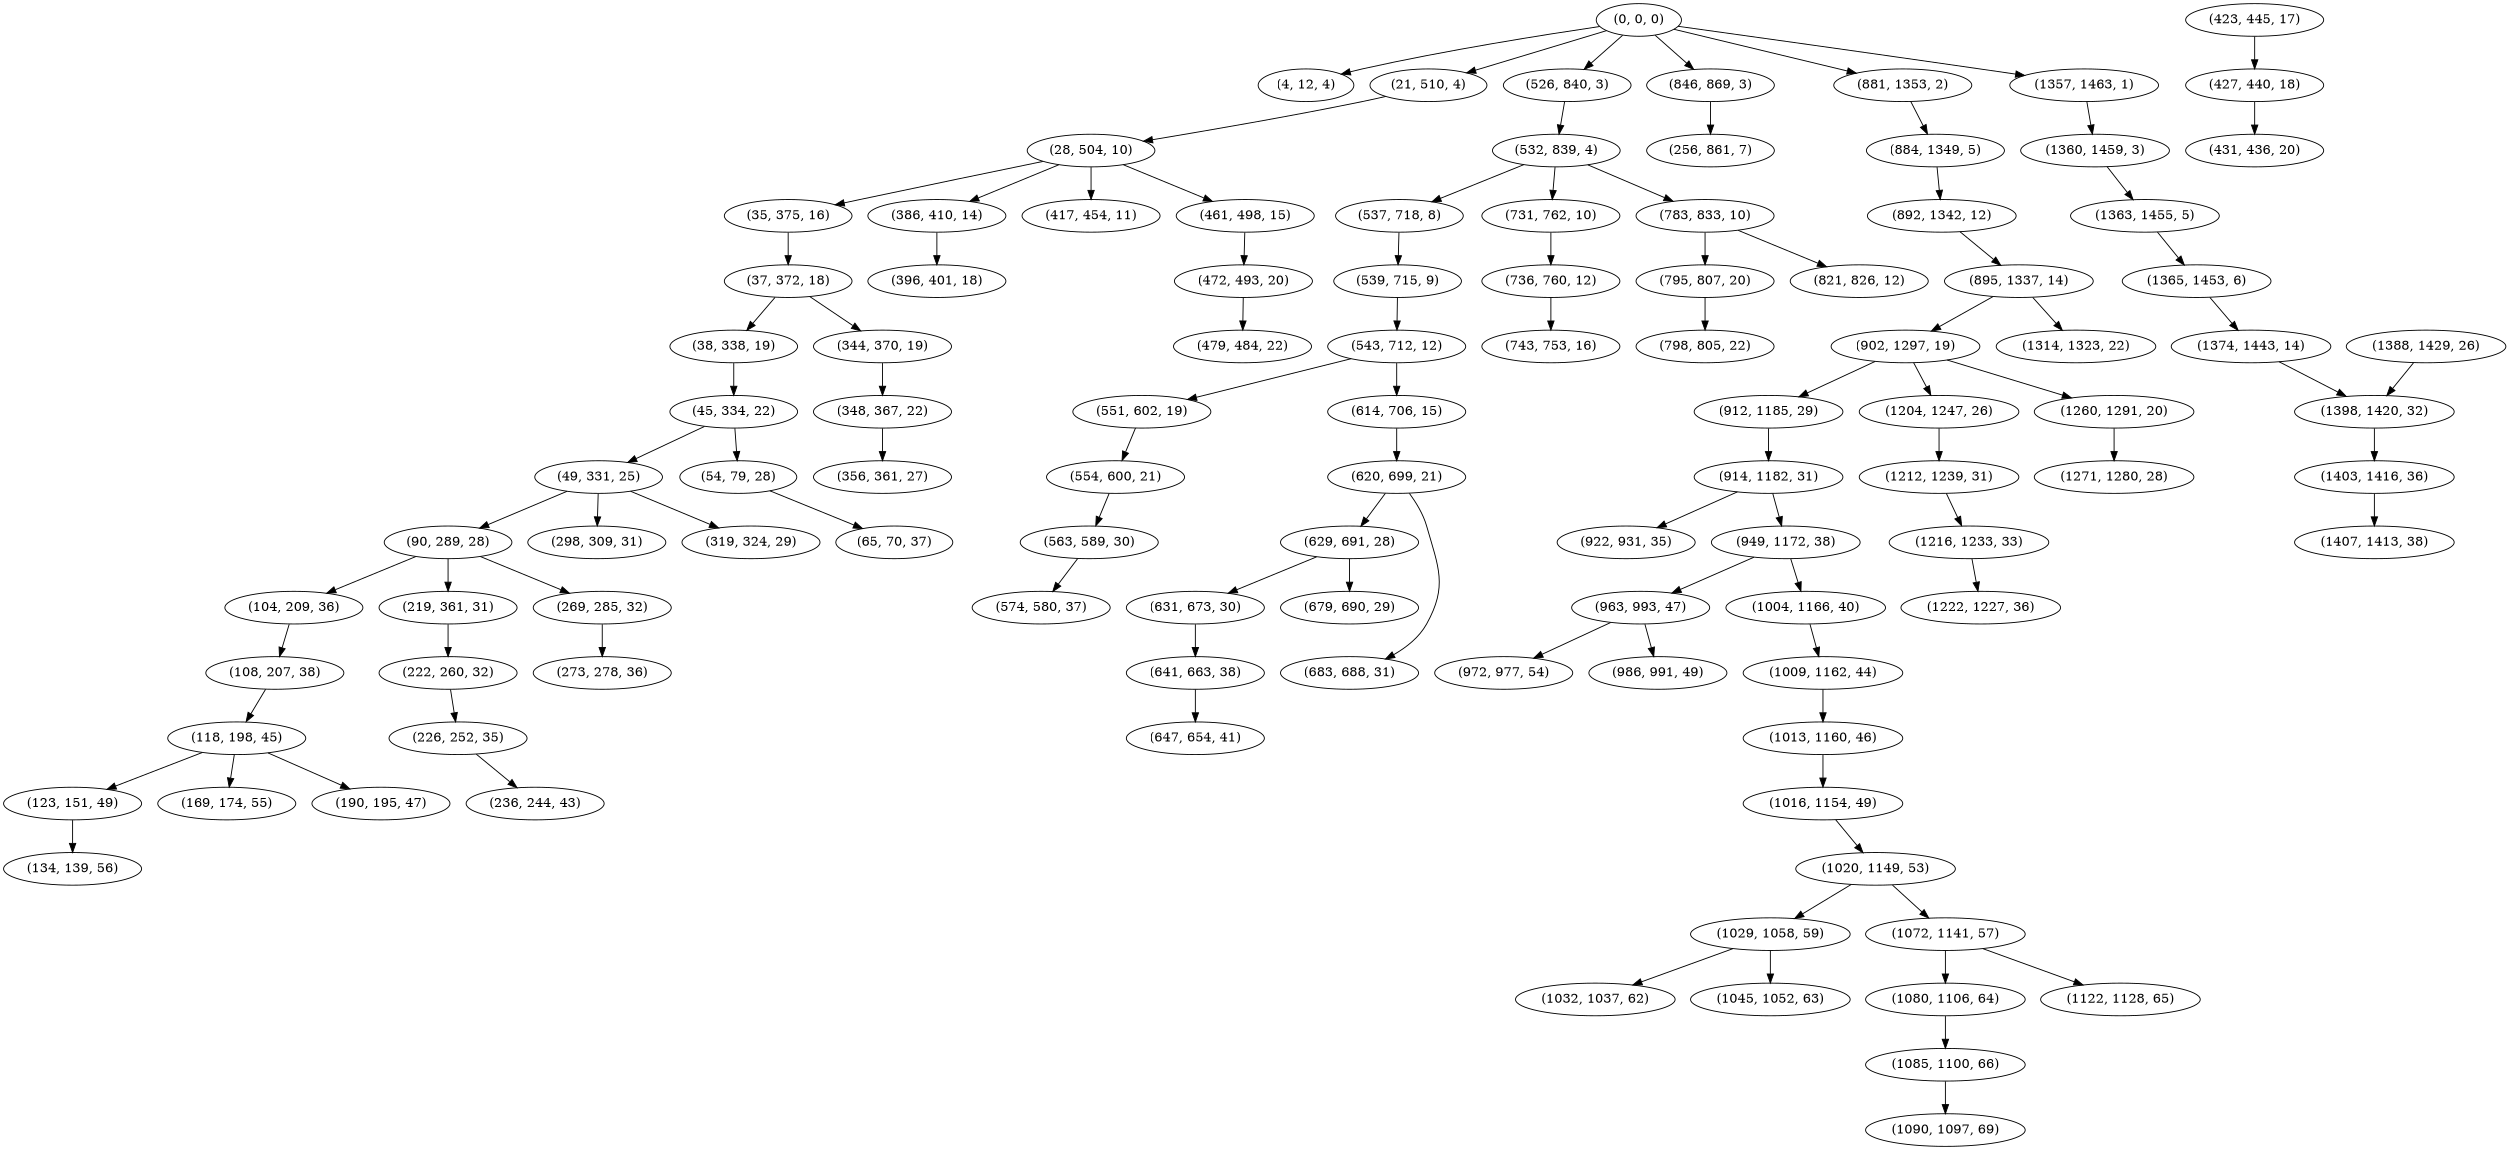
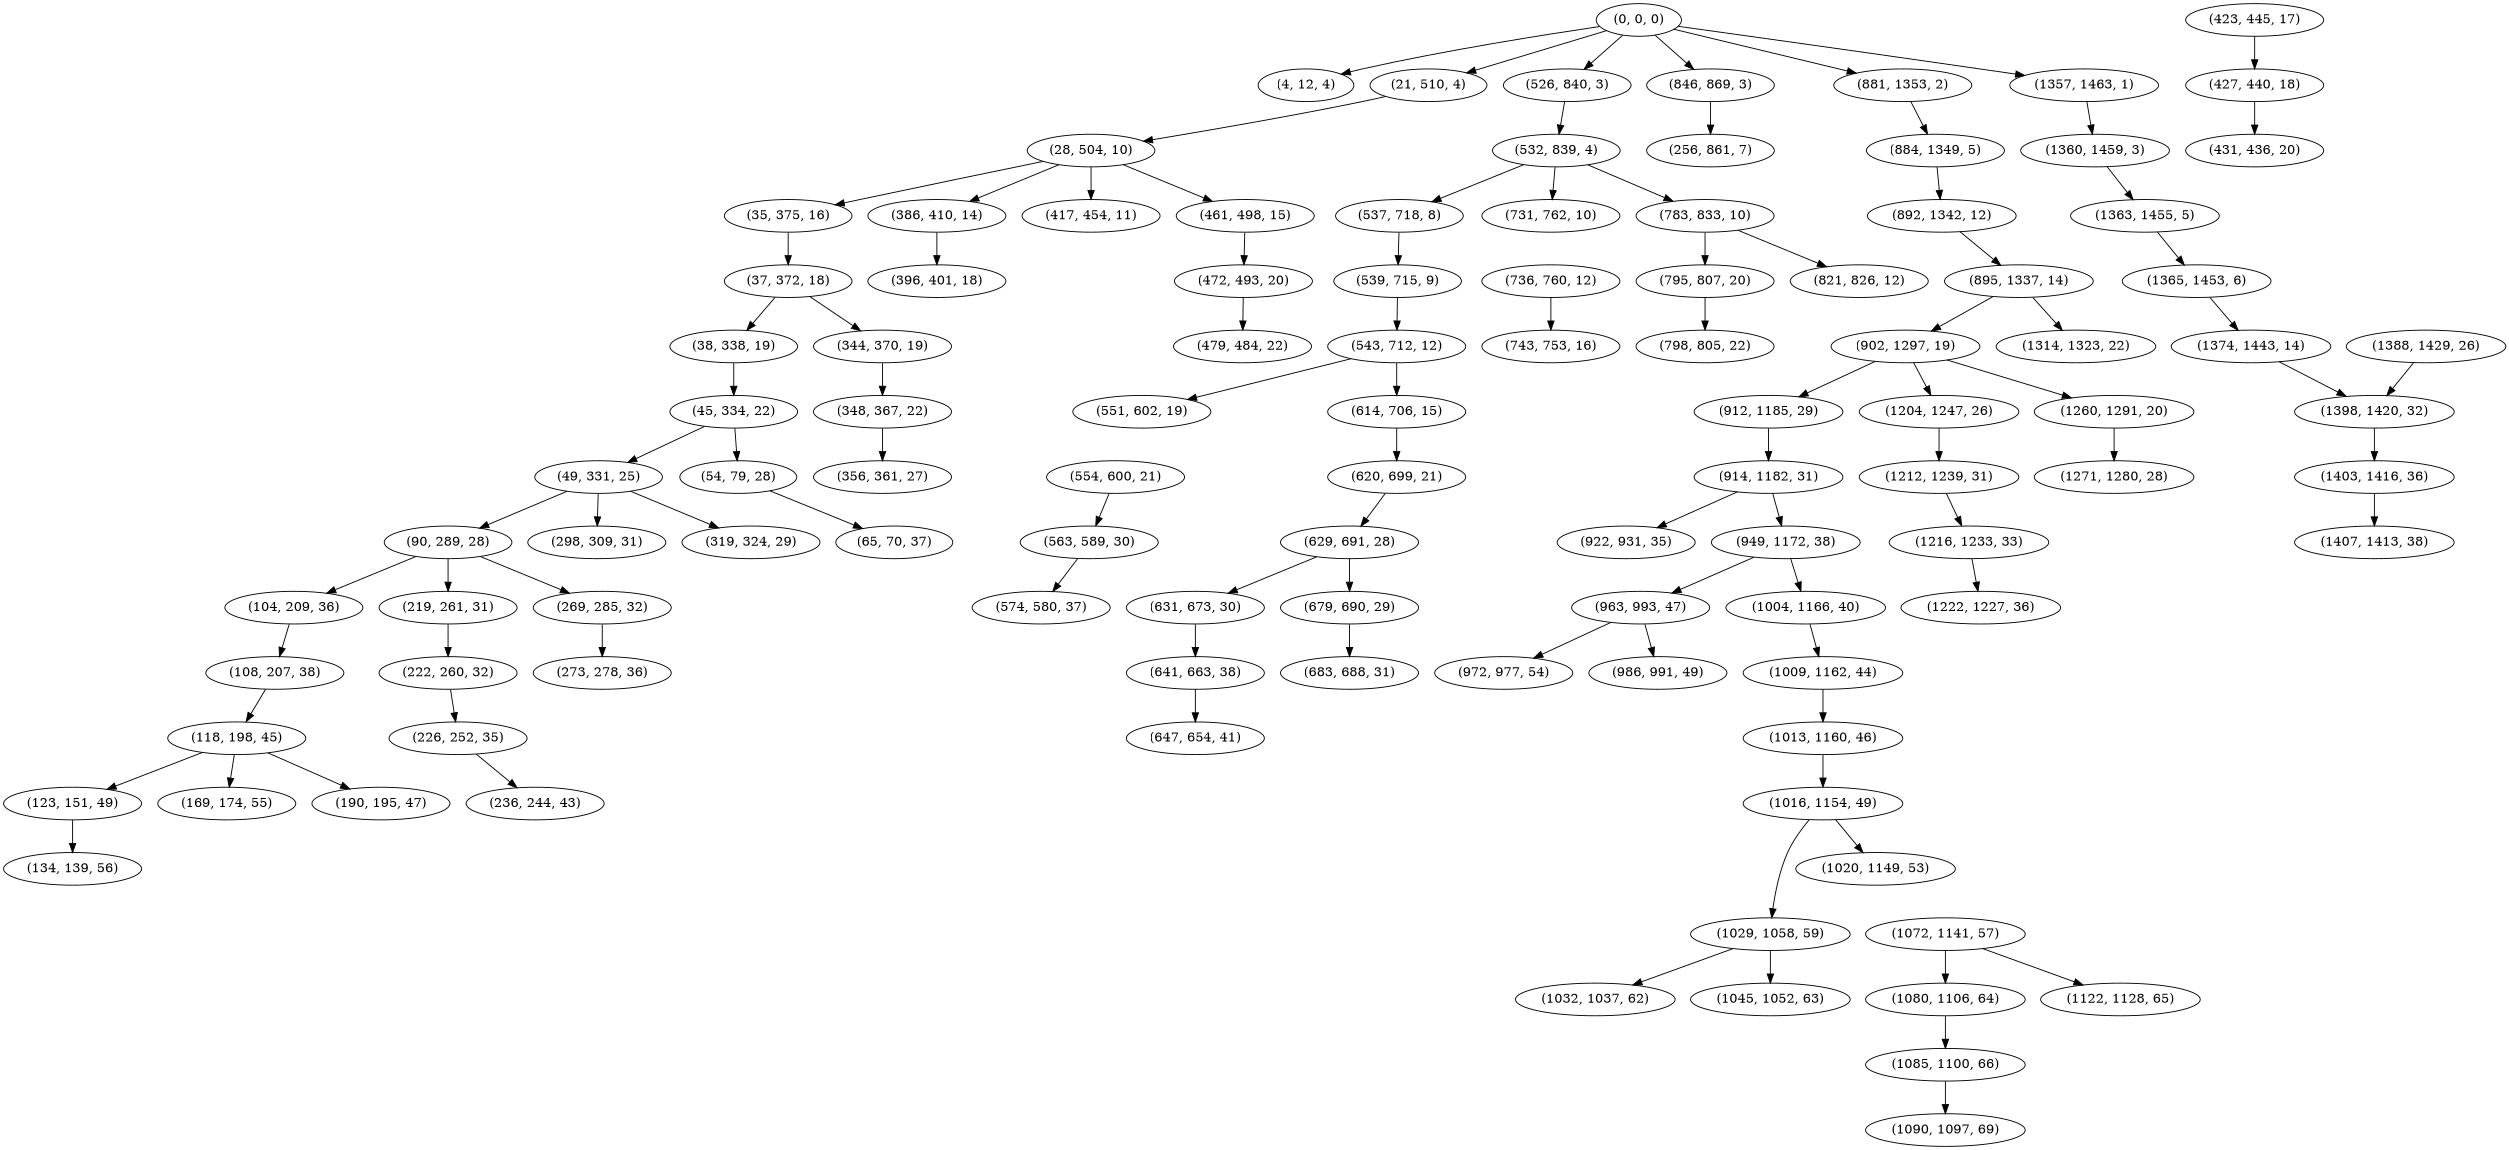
edge "(731, 762, 10)" -> "(736, 760, 12)": removed
edge "(551, 602, 19)" -> "(554, 600, 21)": removed
edge "(620, 699, 21)" -> "(683, 688, 31)": now "(679, 690, 29)" -> "(683, 688, 31)"
node "(219, 361, 31)": label "(219, 361, 31)" -> "(219, 261, 31)"
edge "(1020, 1149, 53)" -> "(1029, 1058, 59)": now "(1016, 1154, 49)" -> "(1029, 1058, 59)"
edge "(1020, 1149, 53)" -> "(1072, 1141, 57)": removed
